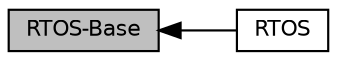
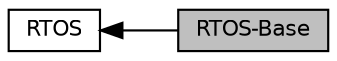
edge "RTOS" -> "RTOS-Base": reversed
